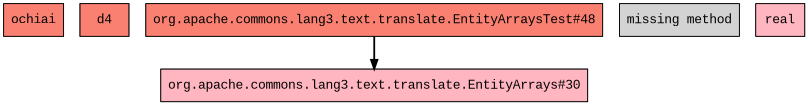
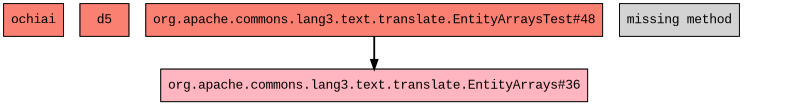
node "d4": label "d4" -> "d5"
node "real": removed
node "org.apache.commons.lang3.text.translate.EntityArrays#30": label "org.apache.commons.lang3.text.translate.EntityArrays#30" -> "org.apache.commons.lang3.text.translate.EntityArrays#36"
